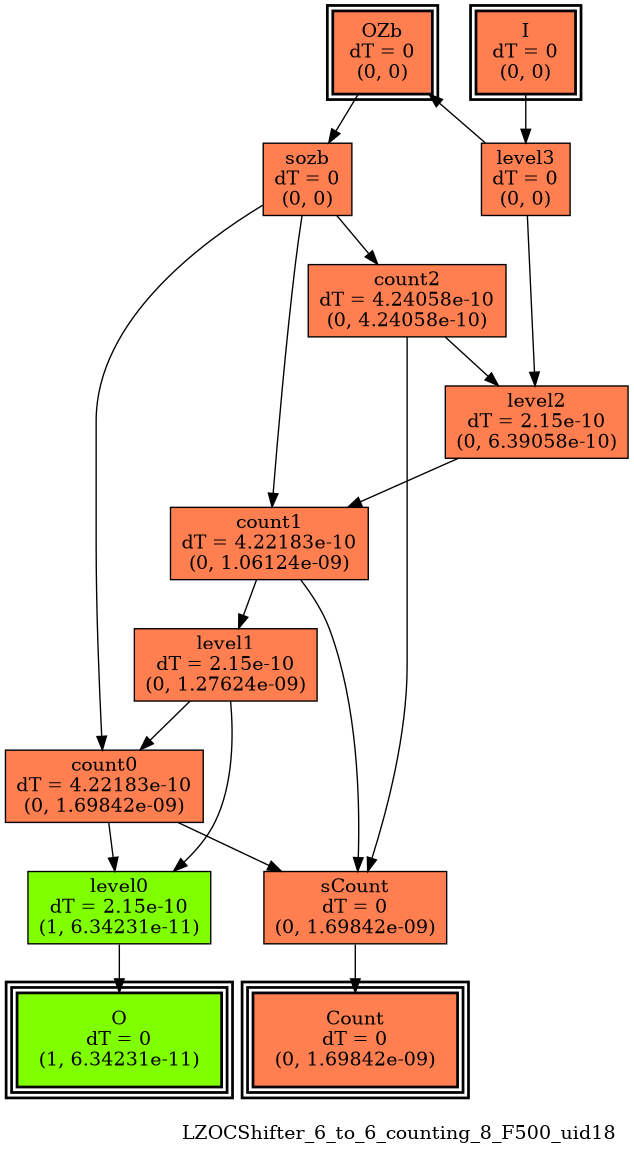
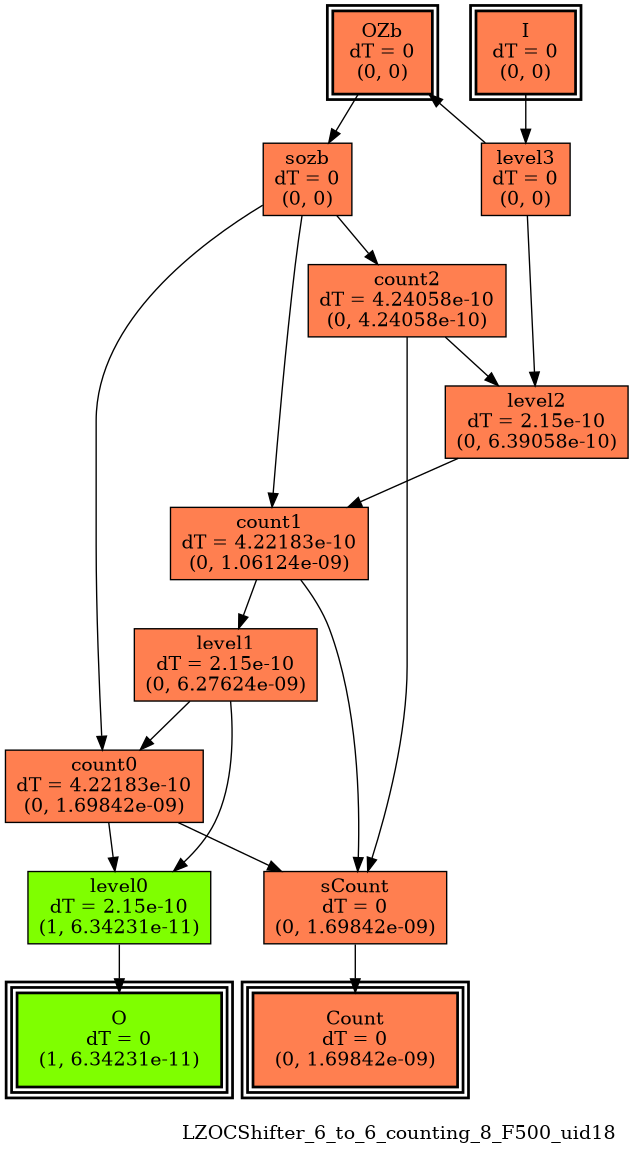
node "level1 dT = 2.15e-10 (0, 1.27624e-09)": label "level1 dT = 2.15e-10 (0, 1.27624e-09)" -> "level1 dT = 2.15e-10 (0, 6.27624e-09)"
